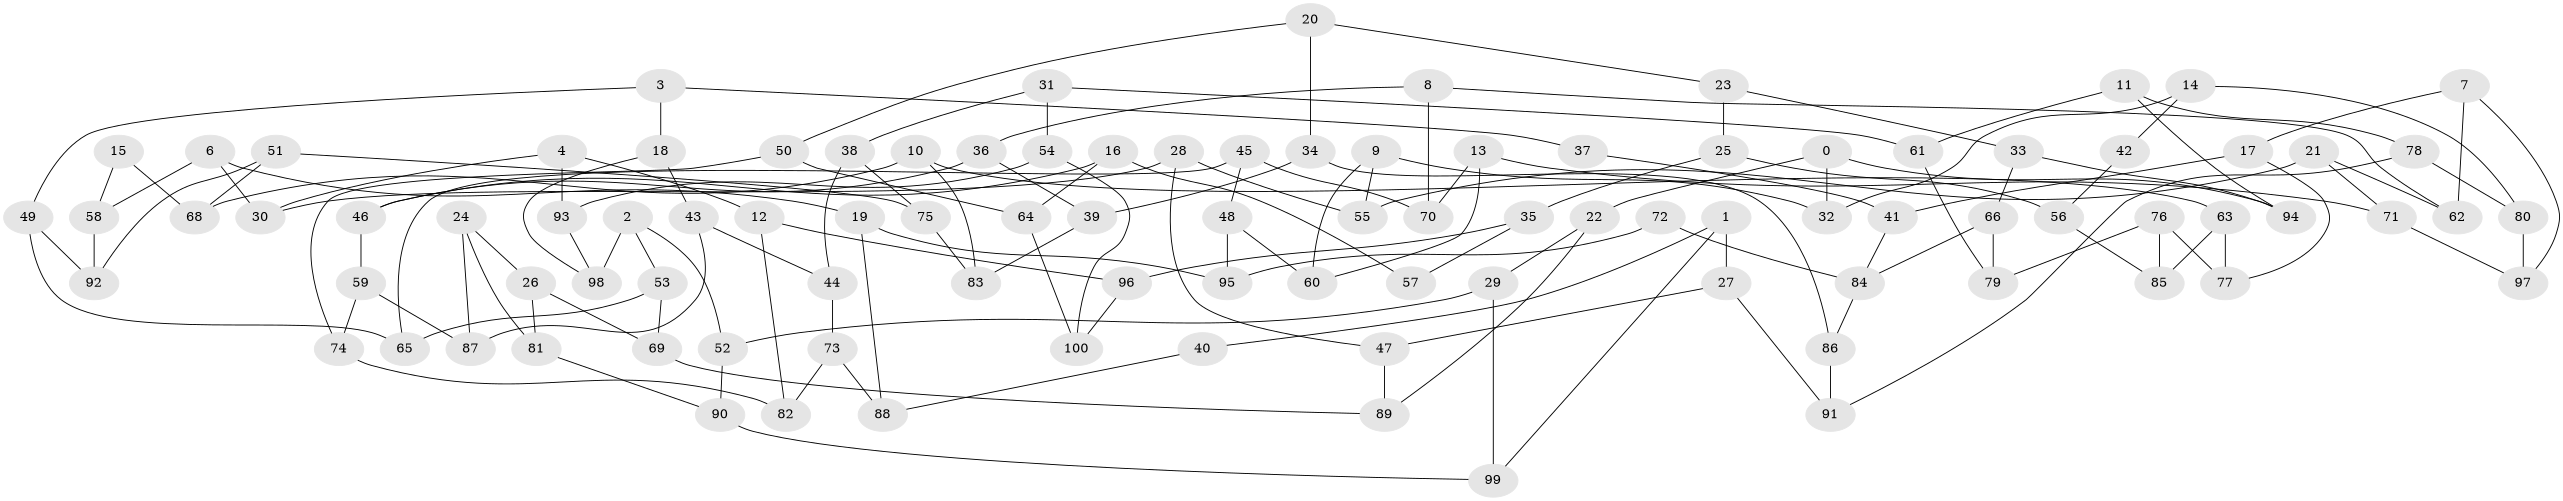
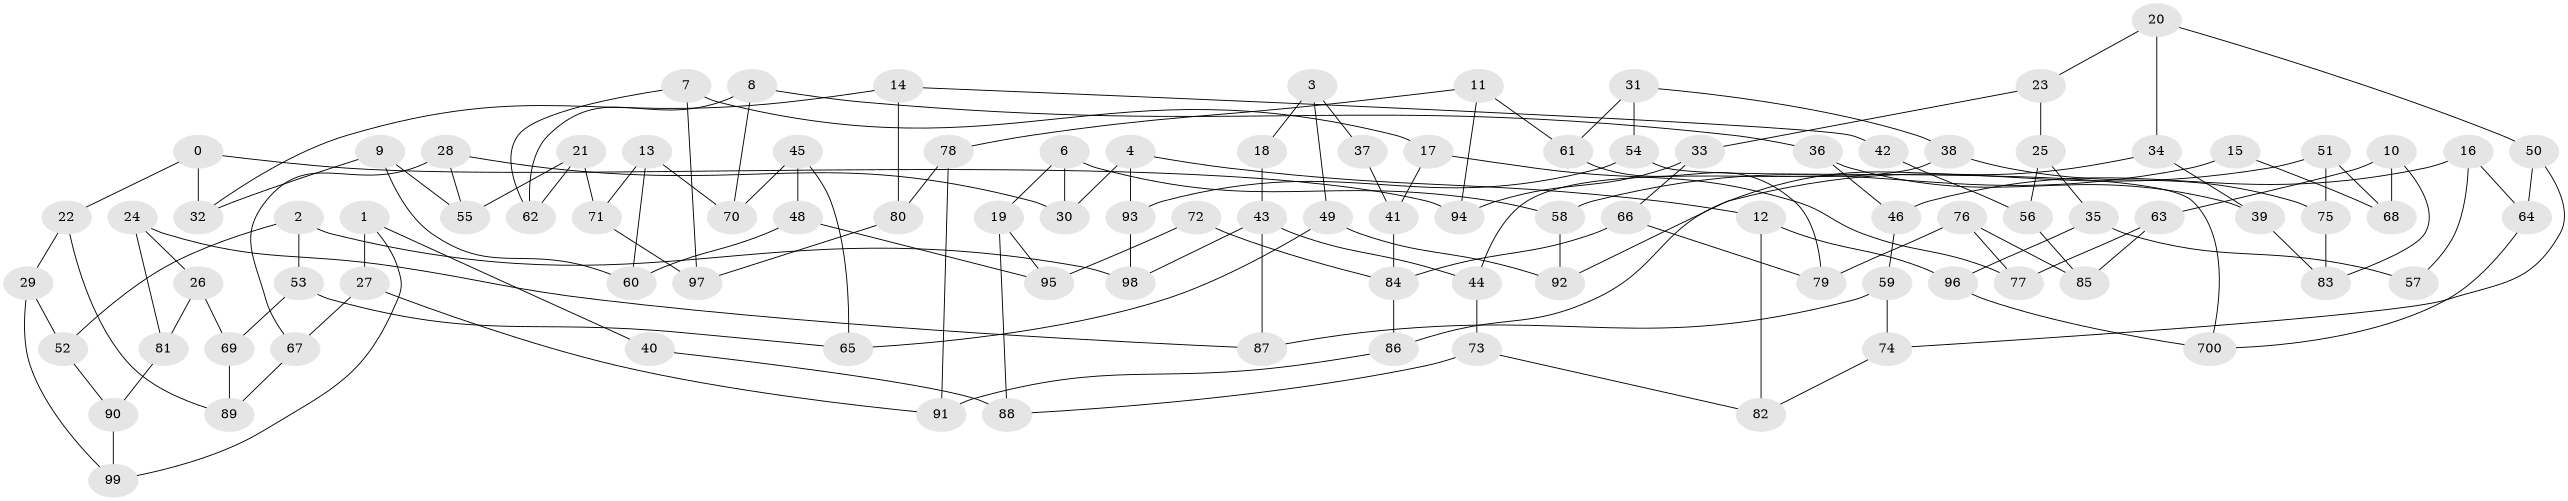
edge "18" -- "98": now "43" -- "98"
node "100": label "100" -> "700"
node "47": label "47" -> "67"
